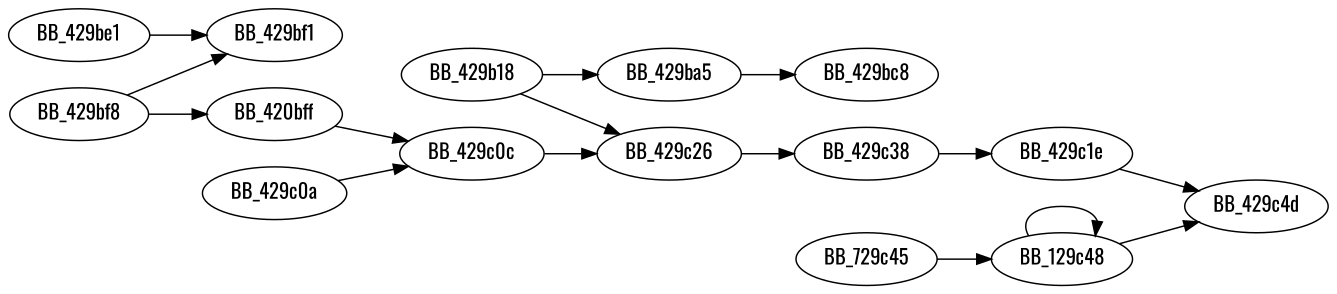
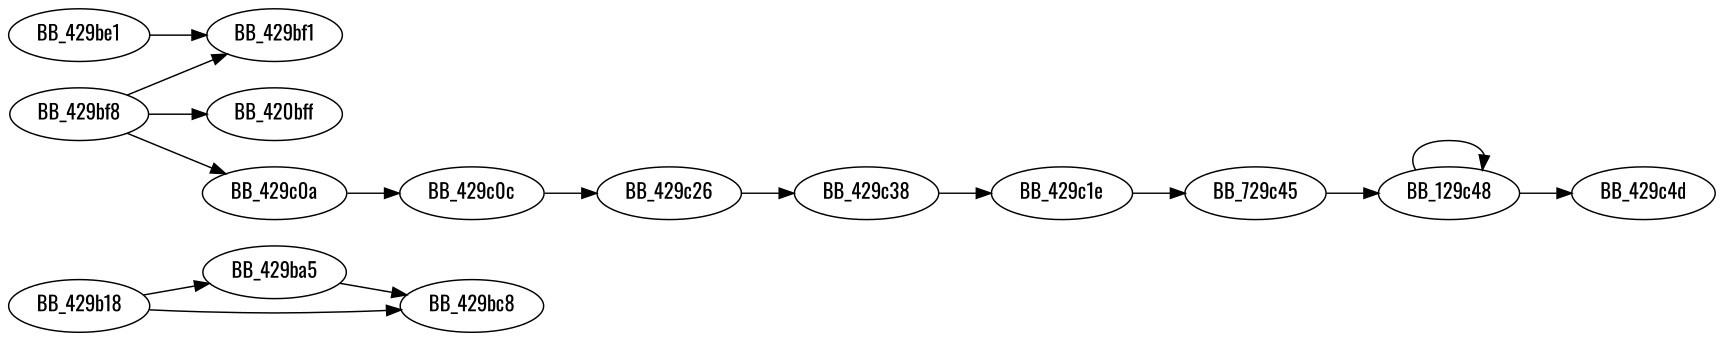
edge "BB_429b18" -> "BB_429c26": now "BB_429b18" -> "BB_429bc8"
edge "BB_420bff" -> "BB_429c0c": removed
edge "BB_429bf8" -> "BB_429c0a": added
edge "BB_429c1e" -> "BB_429c4d": now "BB_429c1e" -> "BB_729c45"
